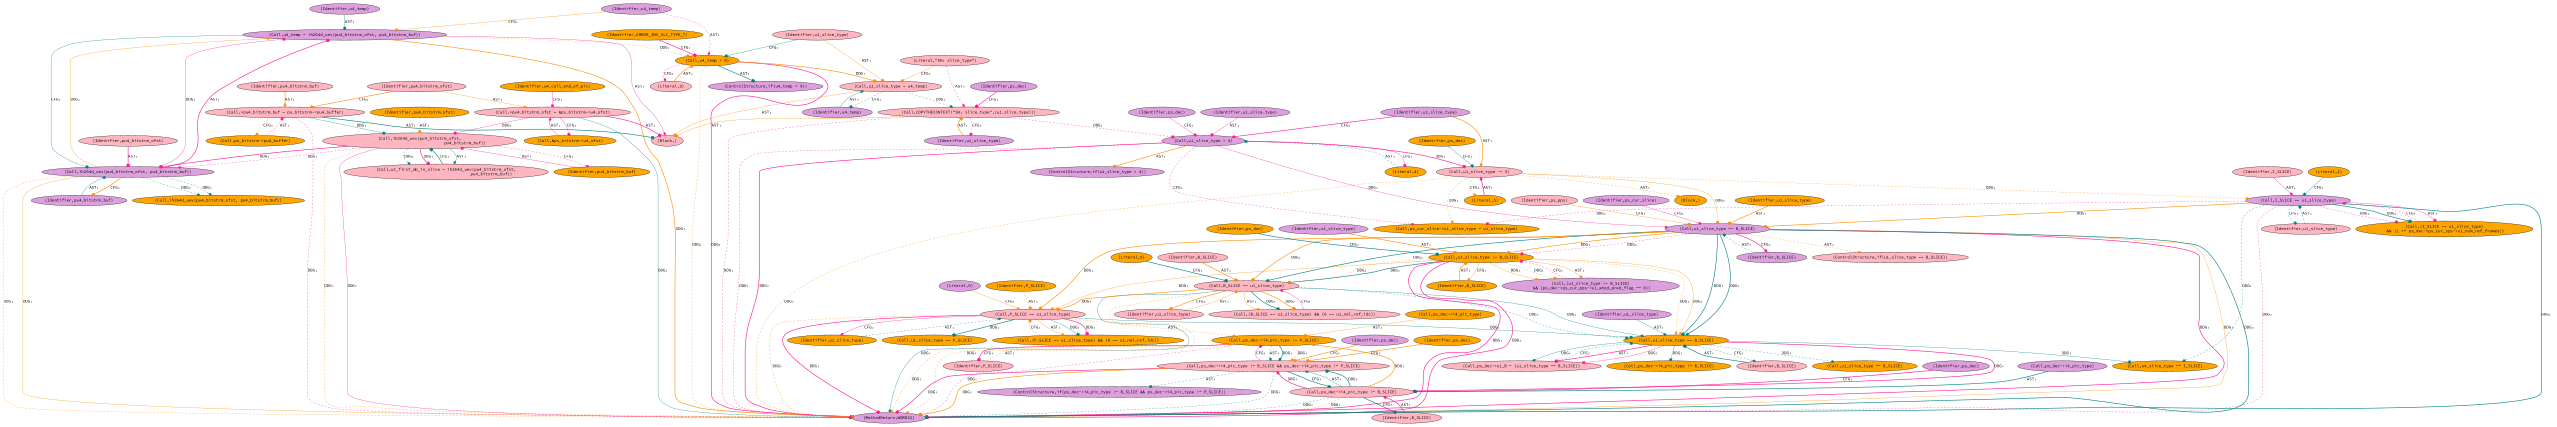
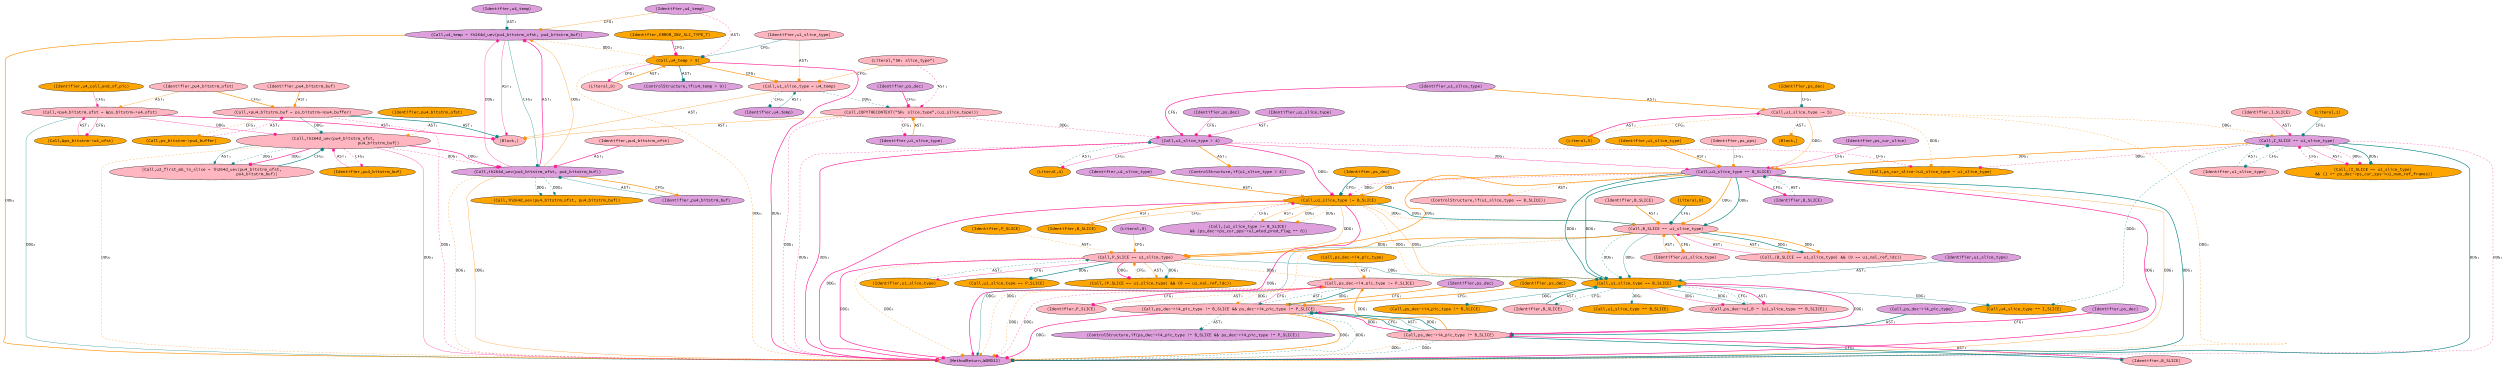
edge "(Call,u4_temp > 9)" -> "(Literal,9)": style dashed -> solid
edge "(Call,u4_temp > 9)" -> "(Call,u1_slice_type = u4_temp)": label "DDG: " -> "CFG: "
edge "(Identifier,u4_call_end_of_pic)" -> "(Call,*pu4_bitstrm_ofst = &ps_bitstrm->u4_ofst)": arrowhead box -> diamond
edge "(Call,u1_slice_type > 4)" -> "(Call,u1_slice_type -= 5)": now "(Call,u1_slice_type > 4)" -> "(Call,u1_slice_type != B_SLICE)"
edge "(Call,u1_slice_type -= 5)" -> "(Call,ps_cur_slice->u1_slice_type = u1_slice_type)": arrowhead diamond -> box
edge "(Call,(B_SLICE == u1_slice_type) && (0 == u1_nal_ref_idc))" -> "(Call,B_SLICE == u1_slice_type)": label "CFG: " -> "AST: "
edge "(Call,P_SLICE == u1_slice_type)" -> "(Call,ps_dec->i4_pic_type != P_SLICE)": label "AST: " -> "DDG: "
node "(Call,ps_dec->i4_pic_type != P_SLICE)": fillcolor orange -> lightpink
